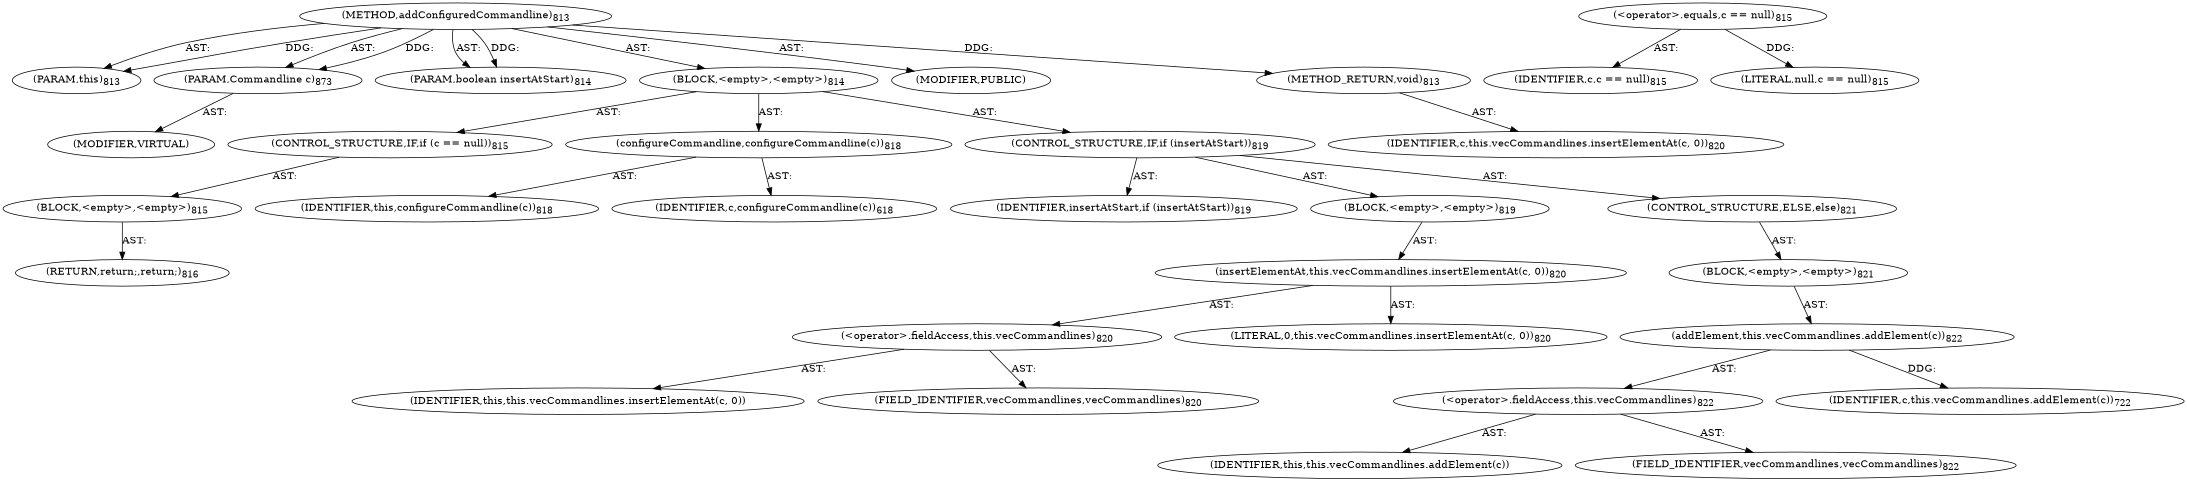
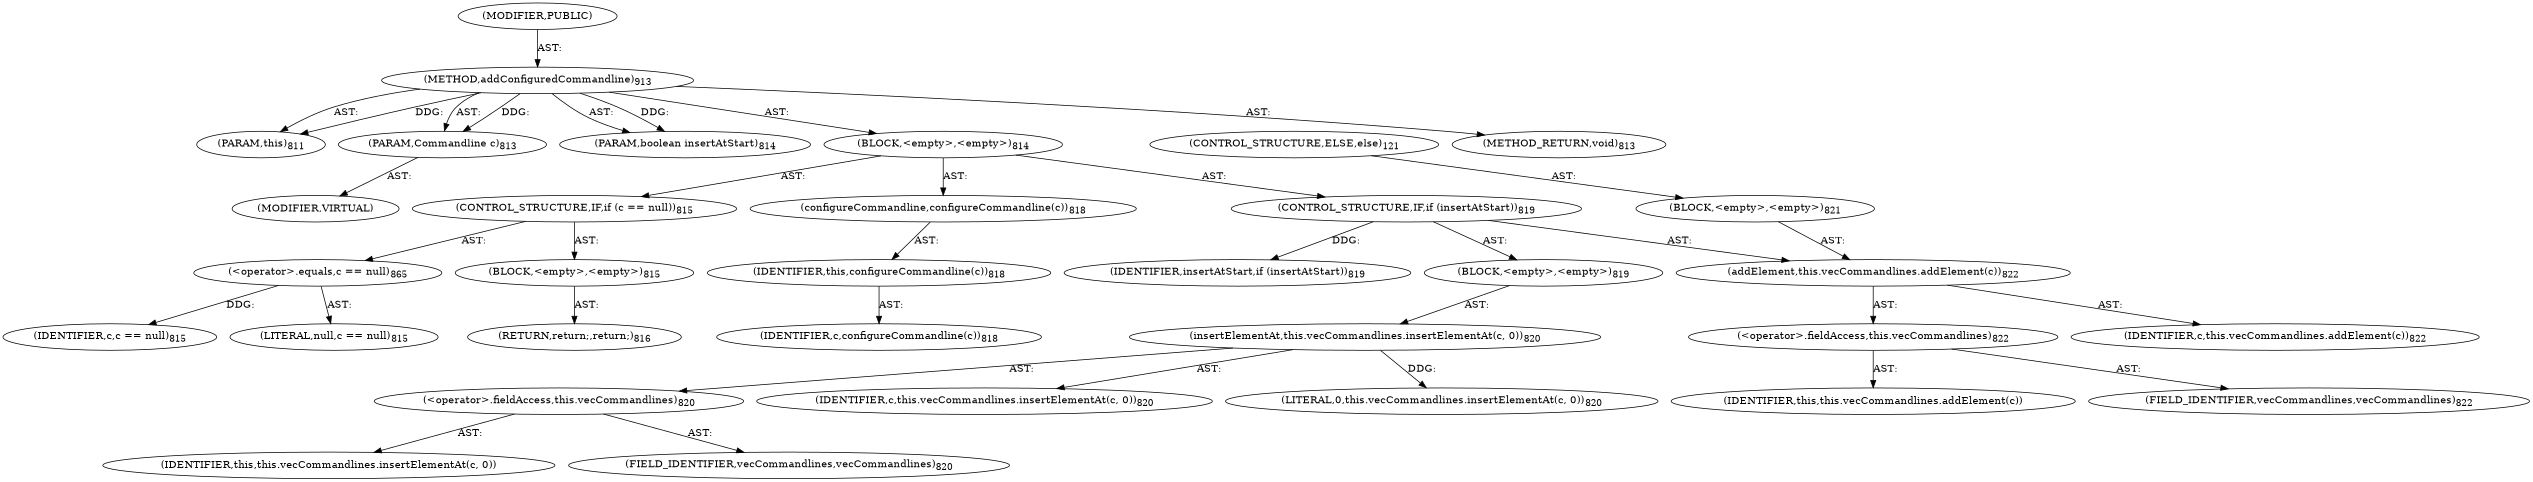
node "(METHOD,addConfiguredCommandline)": text "813" -> "913"
node "(<operator>.equals,c == null)": text "815" -> "865"
edge "(METHOD,addConfiguredCommandline)" -> "(MODIFIER,PUBLIC)": reversed
edge "(METHOD,addConfiguredCommandline)" -> "(METHOD_RETURN,void)": label "DDG: " -> "AST: "
edge "(<operator>.equals,c == null)" -> "(IDENTIFIER,c,c == null)": label "AST: " -> "DDG: "
edge "(<operator>.equals,c == null)" -> "(LITERAL,null,c == null)": label "DDG: " -> "AST: "
node "(PARAM,this)": text "813" -> "811"
node "(PARAM,Commandline c)": text "873" -> "813"
edge "(METHOD_RETURN,void)" -> "(IDENTIFIER,c,this.vecCommandlines.insertElementAt(c, 0))": now "(insertElementAt,this.vecCommandlines.insertElementAt(c, 0))" -> "(IDENTIFIER,c,this.vecCommandlines.insertElementAt(c, 0))"
edge "(configureCommandline,configureCommandline(c))" -> "(IDENTIFIER,c,configureCommandline(c))": now "(IDENTIFIER,this,configureCommandline(c))" -> "(IDENTIFIER,c,configureCommandline(c))"
edge "(CONTROL_STRUCTURE,IF,if (insertAtStart))" -> "(IDENTIFIER,insertAtStart,if (insertAtStart))": label "AST: " -> "DDG: "
edge "(CONTROL_STRUCTURE,IF,if (insertAtStart))" -> "(CONTROL_STRUCTURE,ELSE,else)": now "(CONTROL_STRUCTURE,IF,if (insertAtStart))" -> "(addElement,this.vecCommandlines.addElement(c))"
node "(IDENTIFIER,c,configureCommandline(c))": text "618" -> "818"
node "(CONTROL_STRUCTURE,ELSE,else)": text "821" -> "121"
edge "(CONTROL_STRUCTURE,IF,if (c == null))" -> "(<operator>.equals,c == null)": added, label "AST:"
edge "(insertElementAt,this.vecCommandlines.insertElementAt(c, 0))" -> "(LITERAL,0,this.vecCommandlines.insertElementAt(c, 0))": label "AST: " -> "DDG: "
edge "(addElement,this.vecCommandlines.addElement(c))" -> "(IDENTIFIER,c,this.vecCommandlines.addElement(c))": label "DDG: " -> "AST: "
node "(IDENTIFIER,c,this.vecCommandlines.addElement(c))": text "722" -> "822"
